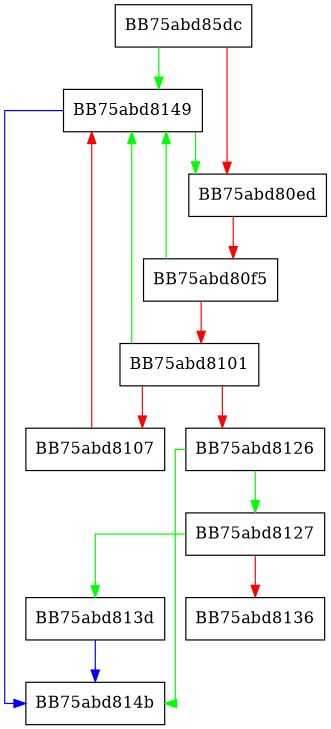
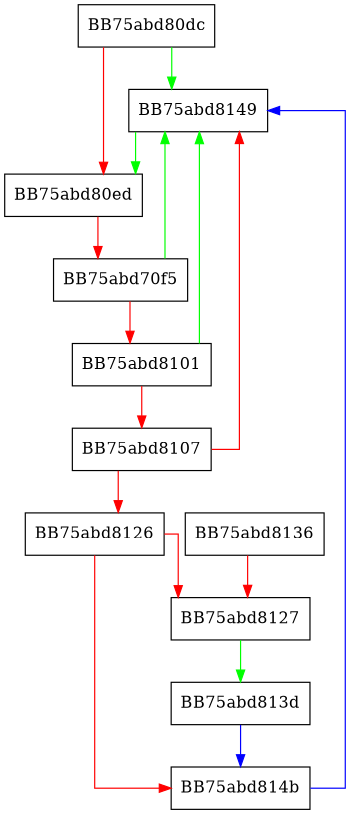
node "BB75abd85dc": label "BB75abd85dc" -> "BB75abd80dc"
node "BB75abd80f5": label "BB75abd80f5" -> "BB75abd70f5"
edge "BB75abd8149" -> "BB75abd814b": reversed
edge "BB75abd8101" -> "BB75abd8126": now "BB75abd8107" -> "BB75abd8126"
edge "BB75abd8126" -> "BB75abd8127": color green -> red
edge "BB75abd8127" -> "BB75abd8136": reversed
edge "BB75abd8126" -> "BB75abd814b": color green -> red
